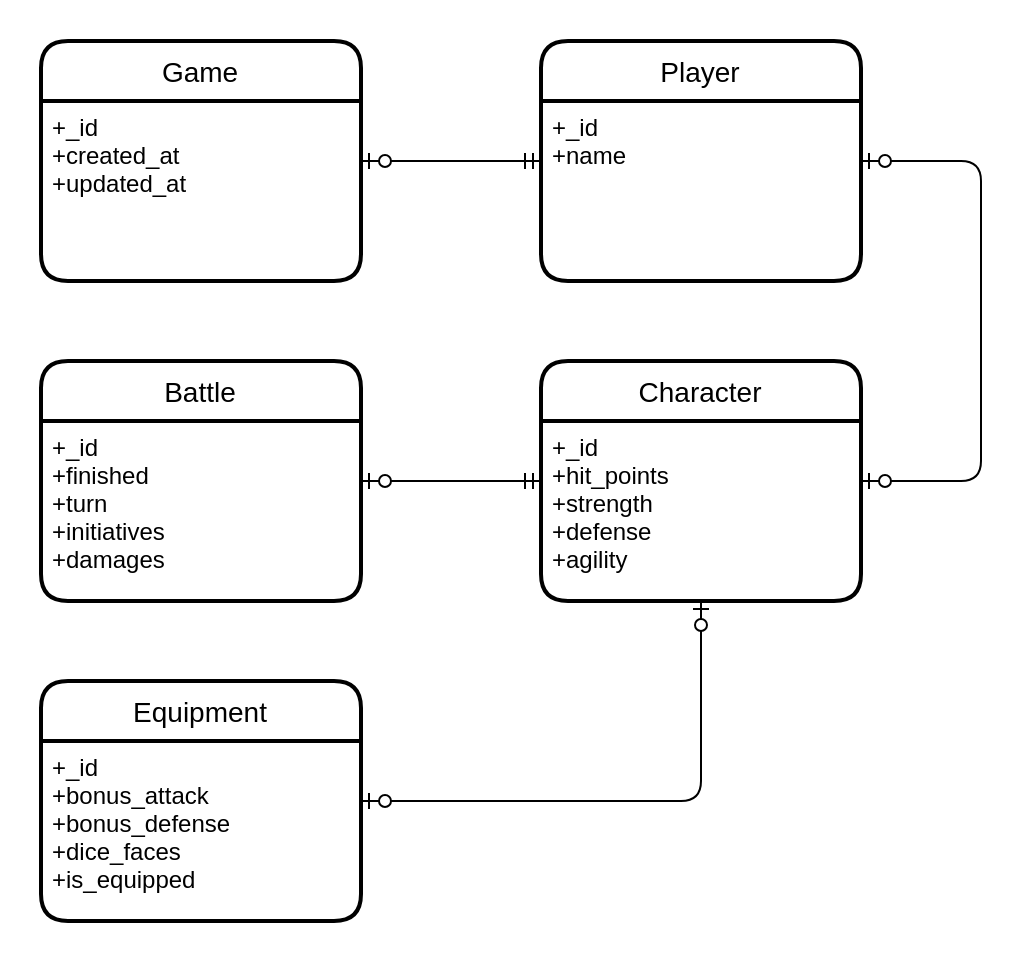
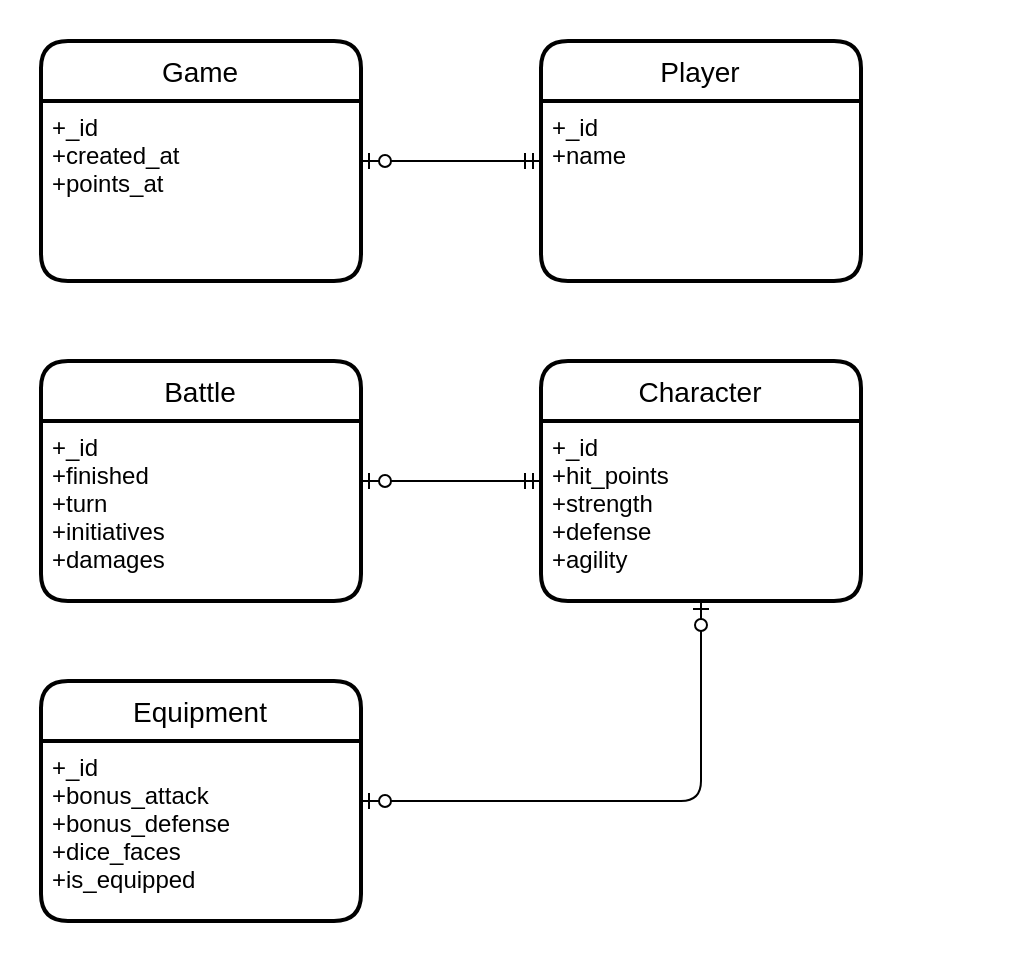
node "+_id +created_at +updated_at": label "+_id +created_at +updated_at" -> "+_id +created_at +points_at"
edge "Player" -- "Character": removed
